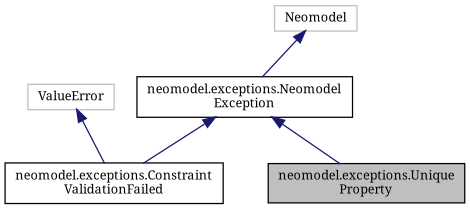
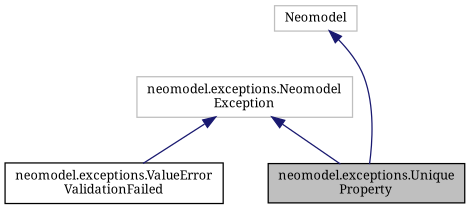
edge "neomodel.exceptions.Neomodel Exception" -> "Neomodel": now "neomodel.exceptions.Unique Property" -> "Neomodel"
node "ValueError": removed
node "neomodel.exceptions.Neomodel Exception": color black -> grey75
node "neomodel.exceptions.Constraint ValidationFailed": label "neomodel.exceptions.Constraint ValidationFailed" -> "neomodel.exceptions.ValueError ValidationFailed"
